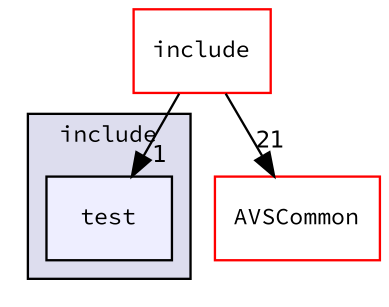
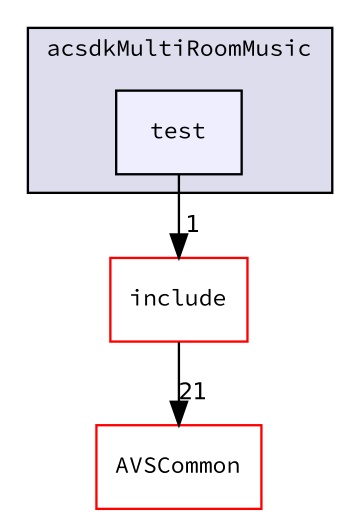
edge "include" -> "test": reversed
cluster "include": label "include" -> "acsdkMultiRoomMusic"
